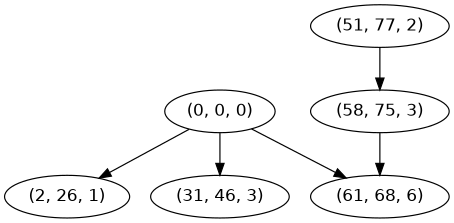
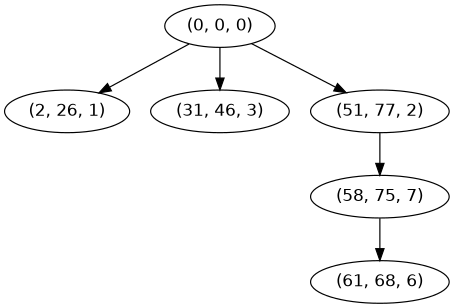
node "(58, 75, 3)": label "(58, 75, 3)" -> "(58, 75, 7)"
edge "(0, 0, 0)" -> "(61, 68, 6)": now "(0, 0, 0)" -> "(51, 77, 2)"
